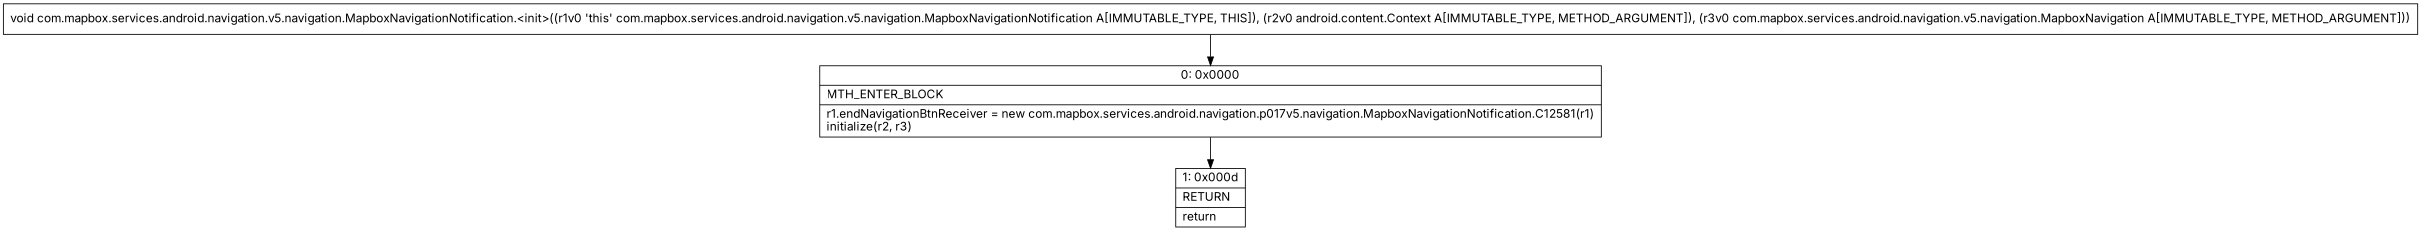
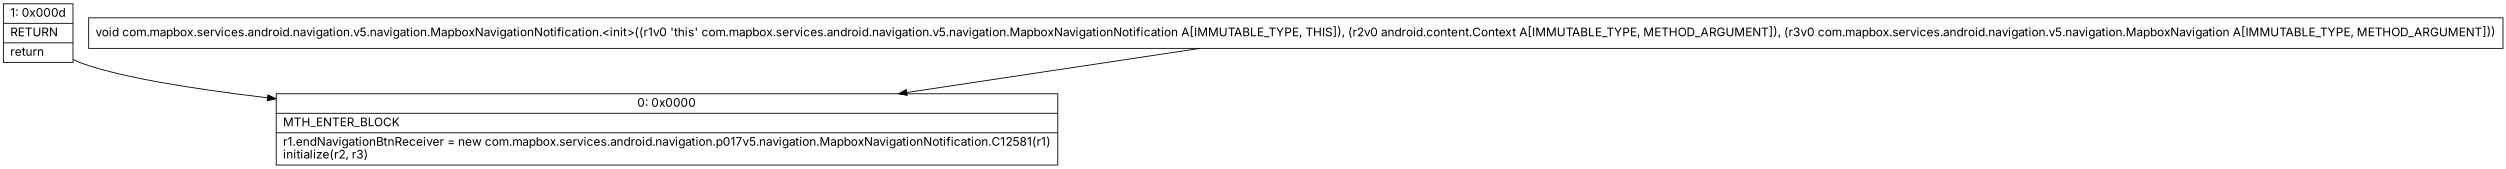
edge "0: 0x0000" -> "1: 0x000d": reversed
